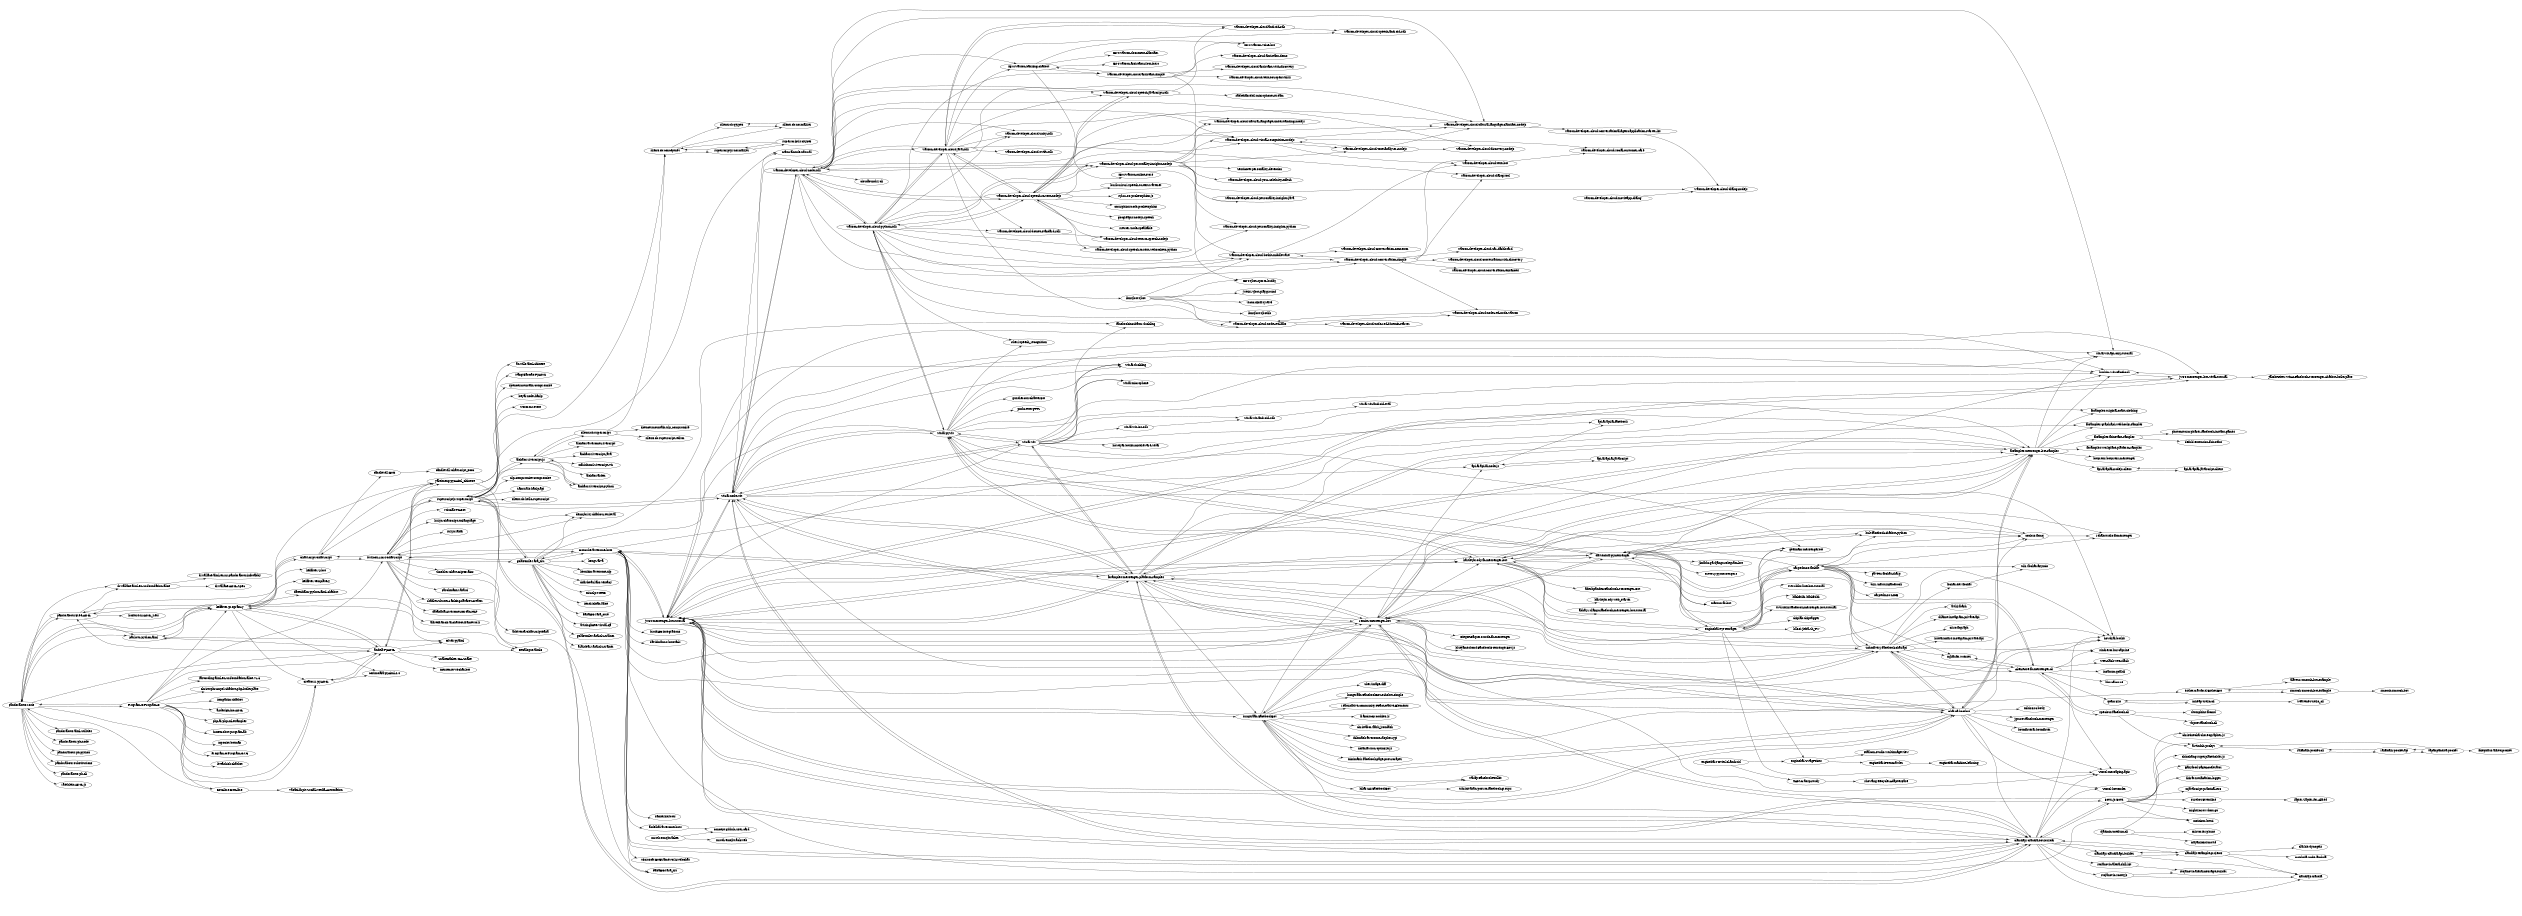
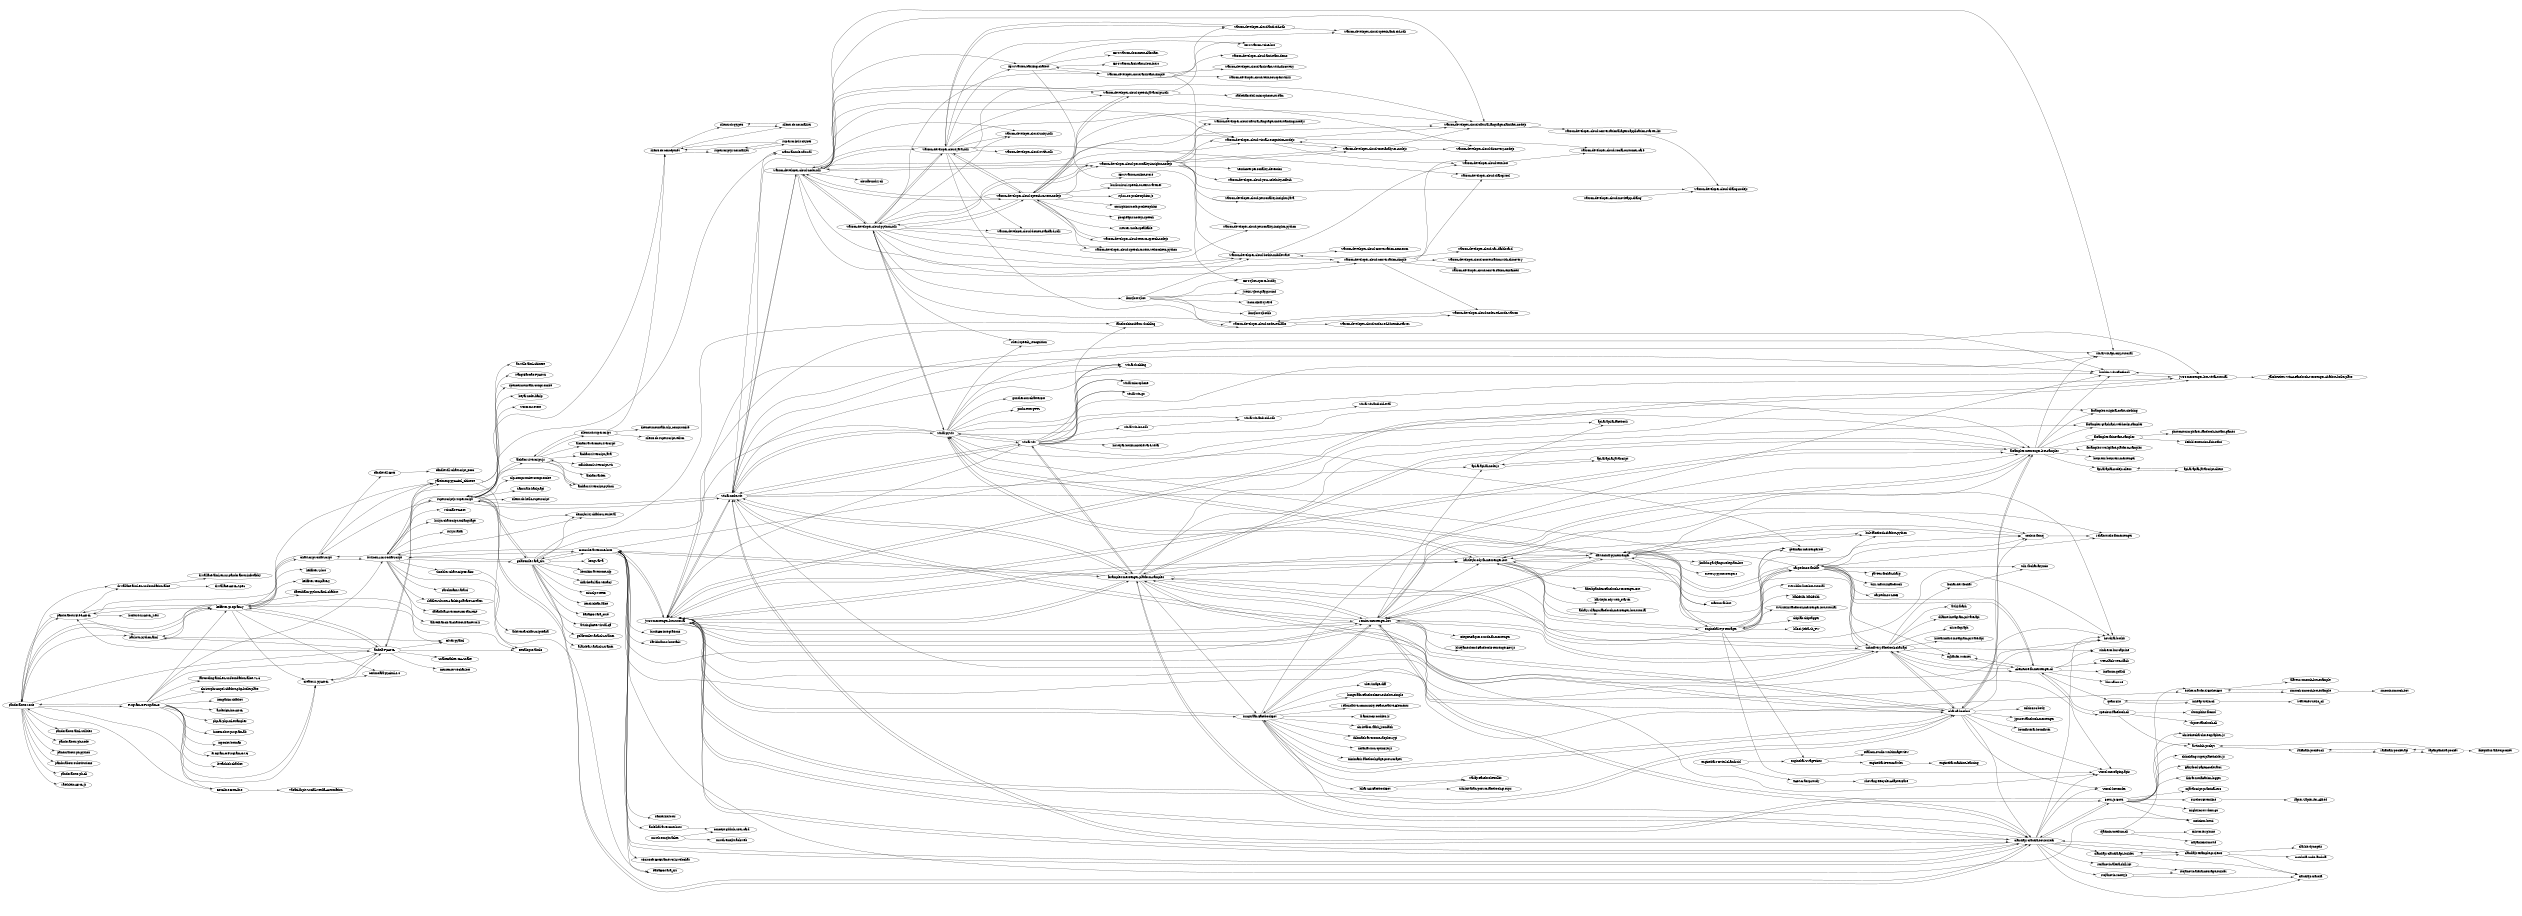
edge "watson-developer-cloud/tone-analyzer-nodejs" -> "watson-developer-cloud/personality-insights-nodejs": added
edge "watson-developer-cloud/dotnet-standard-sdk" -> "watson-developer-cloud/text-to-speech-nodejs": now "watson-developer-cloud/speech-to-text-nodejs" -> "watson-developer-cloud/text-to-speech-nodejs"
node "wit-ai/wit-go": added
edge "hartleybrody/fb-messenger-bot" -> "fbsamples/messenger-bot-samples": removed
edge "Bottr-js/Bottr" -> "esthercrawford/EstherBot": added
